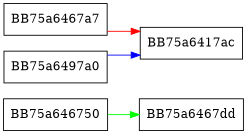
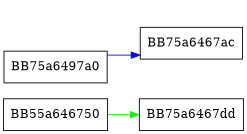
node "BB75a6467a7": removed
node "BB75a6417ac": label "BB75a6417ac" -> "BB75a6467ac"
node "BB75a646750": label "BB75a646750" -> "BB55a646750"
